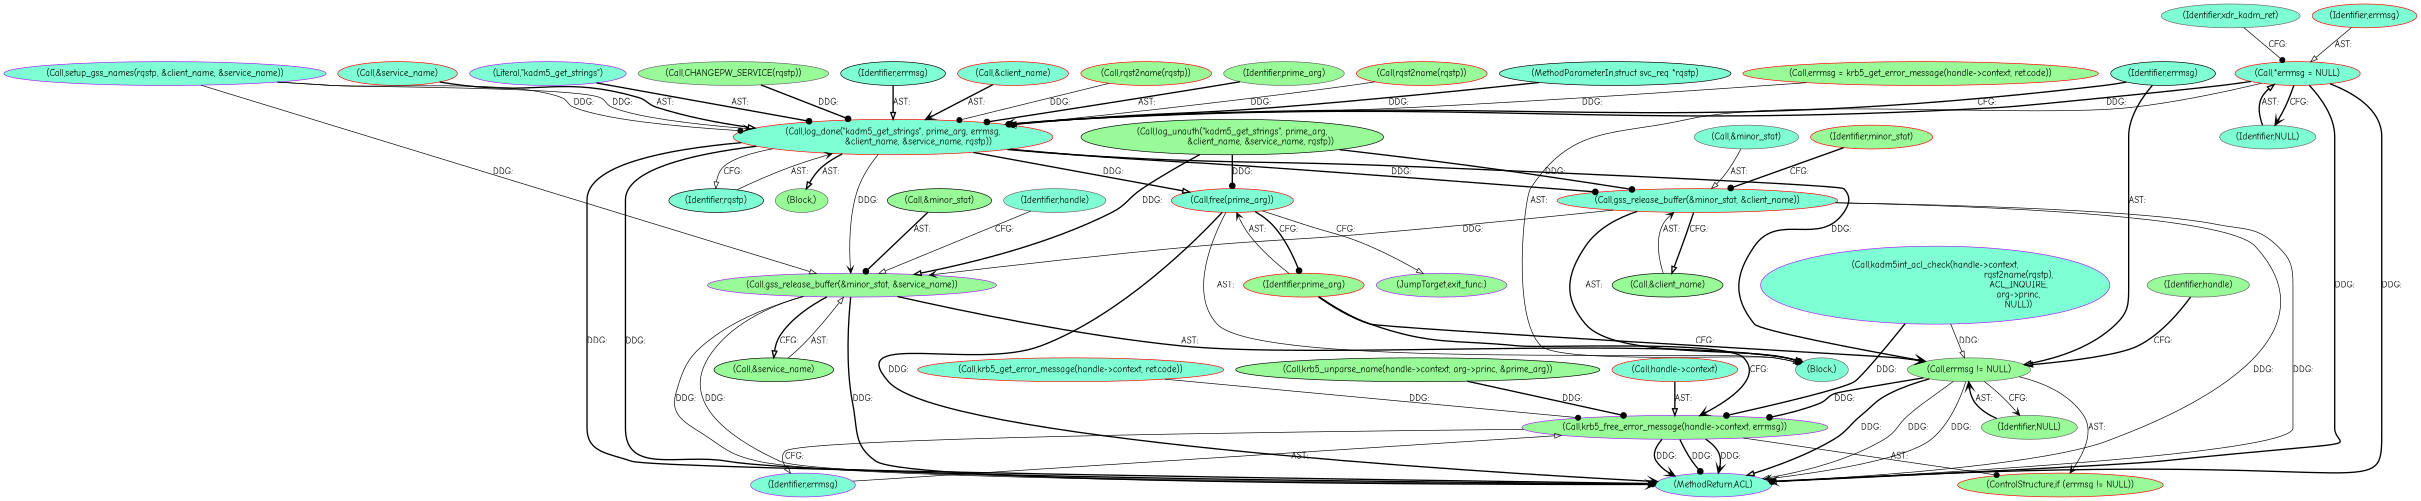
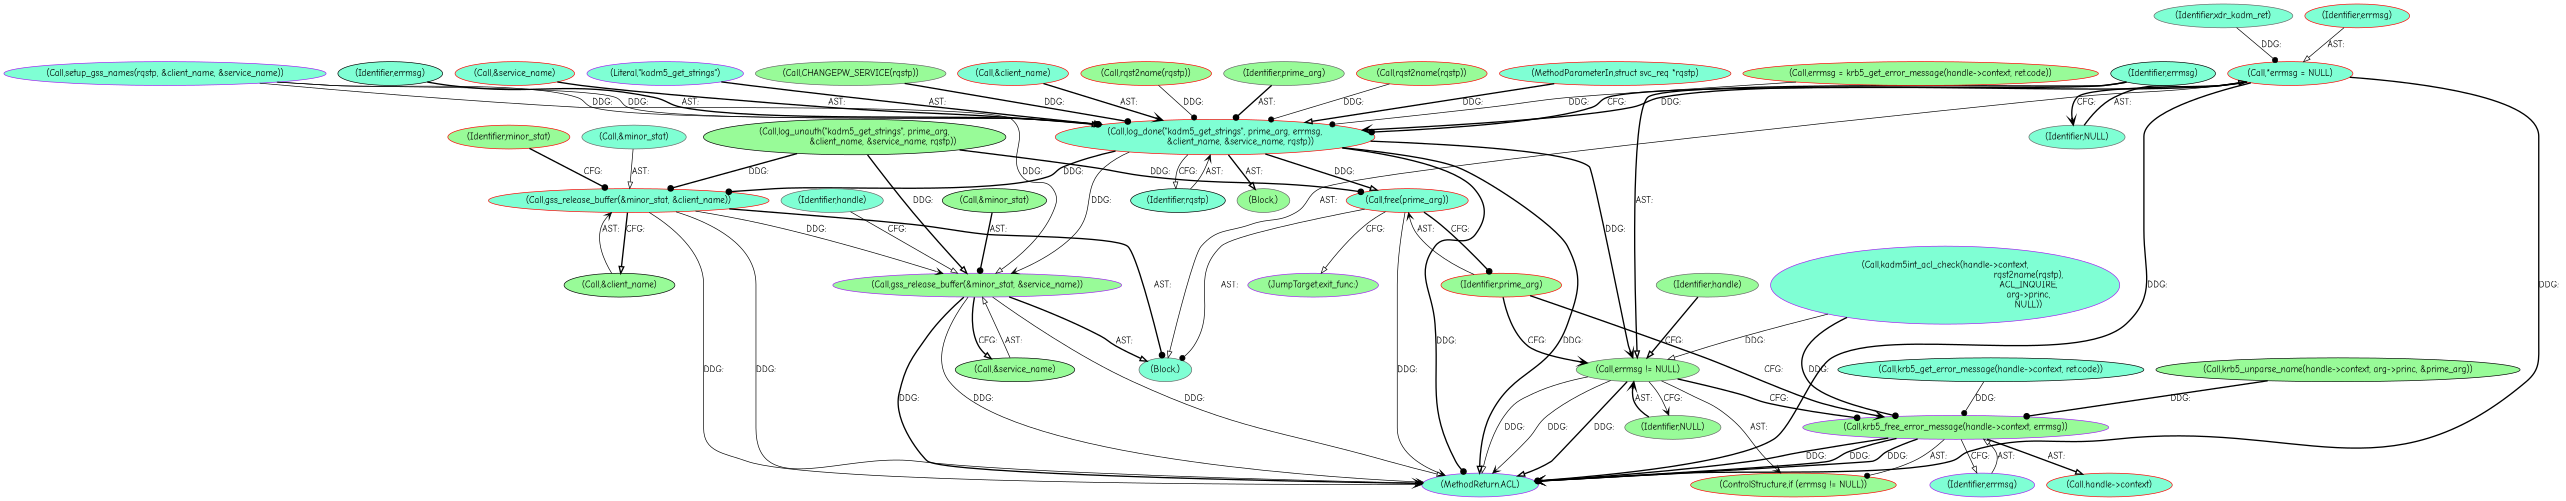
edge "(Identifier,xdr_kadm_ret)" -> "(Call,*errmsg = NULL)": label "CFG: " -> "DDG: "
node "(MethodParameterIn,struct svc_req *rqstp)": color black -> red
node "(Call,krb5_get_error_message(handle->context, ret.code))": color red -> black
edge "(Call,handle->context)" -> "(Call,krb5_free_error_message(handle->context, errmsg))": reversed
edge "(Call,errmsg != NULL)" -> "(Call,krb5_free_error_message(handle->context, errmsg))": label "DDG: " -> "CFG: "
edge "(Call,free(prime_arg))" -> "(MethodReturn,ACL)": style bold -> solid
